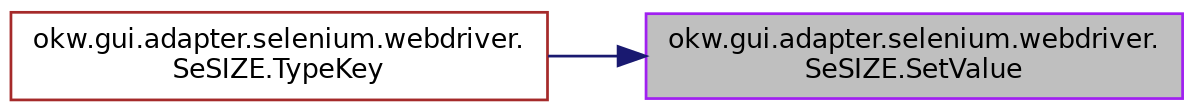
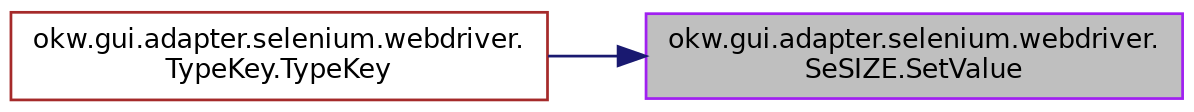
node "okw.gui.adapter.selenium.webdriver. SeSIZE.TypeKey": label "okw.gui.adapter.selenium.webdriver. SeSIZE.TypeKey" -> "okw.gui.adapter.selenium.webdriver. TypeKey.TypeKey"
